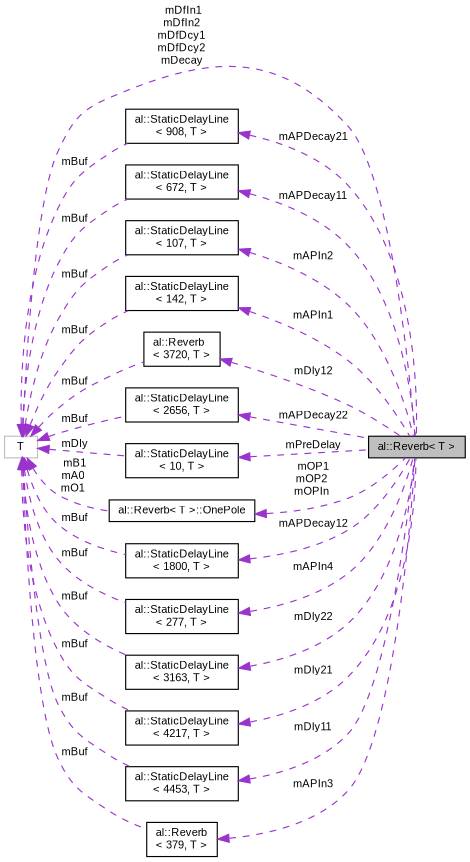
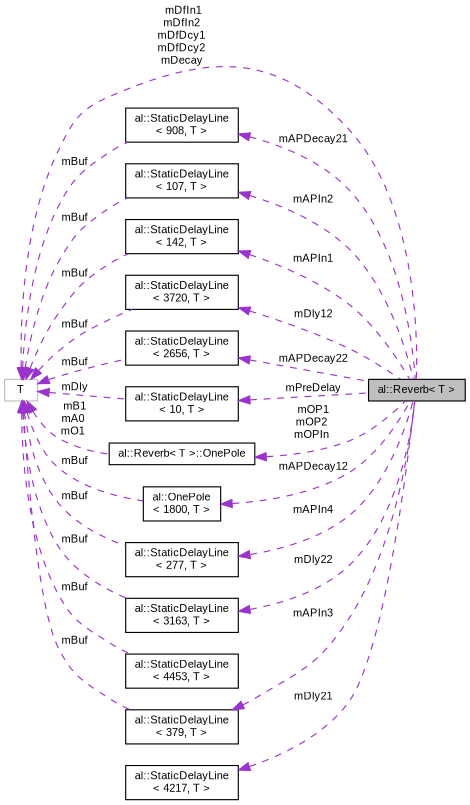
node "al::StaticDelayLine < 672, T >": removed
node "al::Reverb < 3720, T >": label "al::Reverb < 3720, T >" -> "al::StaticDelayLine < 3720, T >"
node "al::StaticDelayLine < 1800, T >": label "al::StaticDelayLine < 1800, T >" -> "al::OnePole < 1800, T >"
edge "al::StaticDelayLine < 4217, T >" -> "T": removed, label "mBuf"
edge "al::Reverb< T >" -> "al::StaticDelayLine < 4453, T >": removed, label "mDly11"
node "al::Reverb < 379, T >": label "al::Reverb < 379, T >" -> "al::StaticDelayLine < 379, T >"
